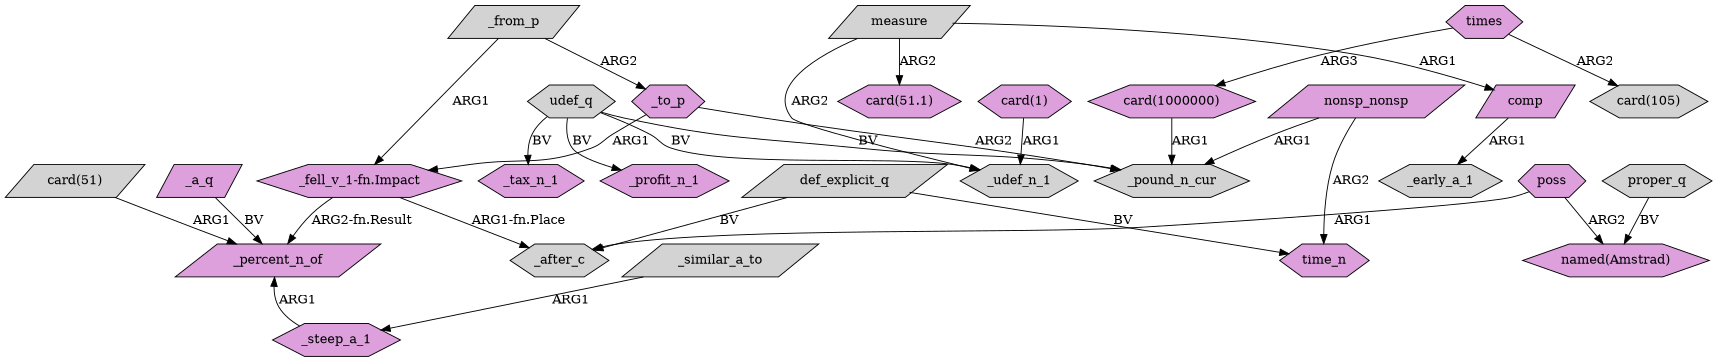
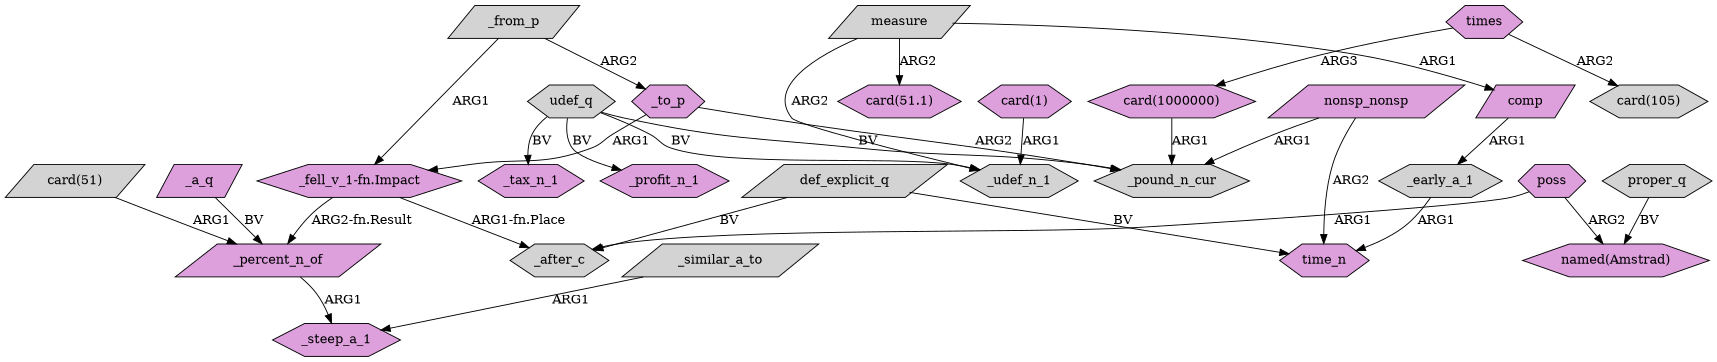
edge "_early_a_1" -> "time_n": added, label "ARG1"
edge "_steep_a_1" -> "_percent_n_of": reversed
